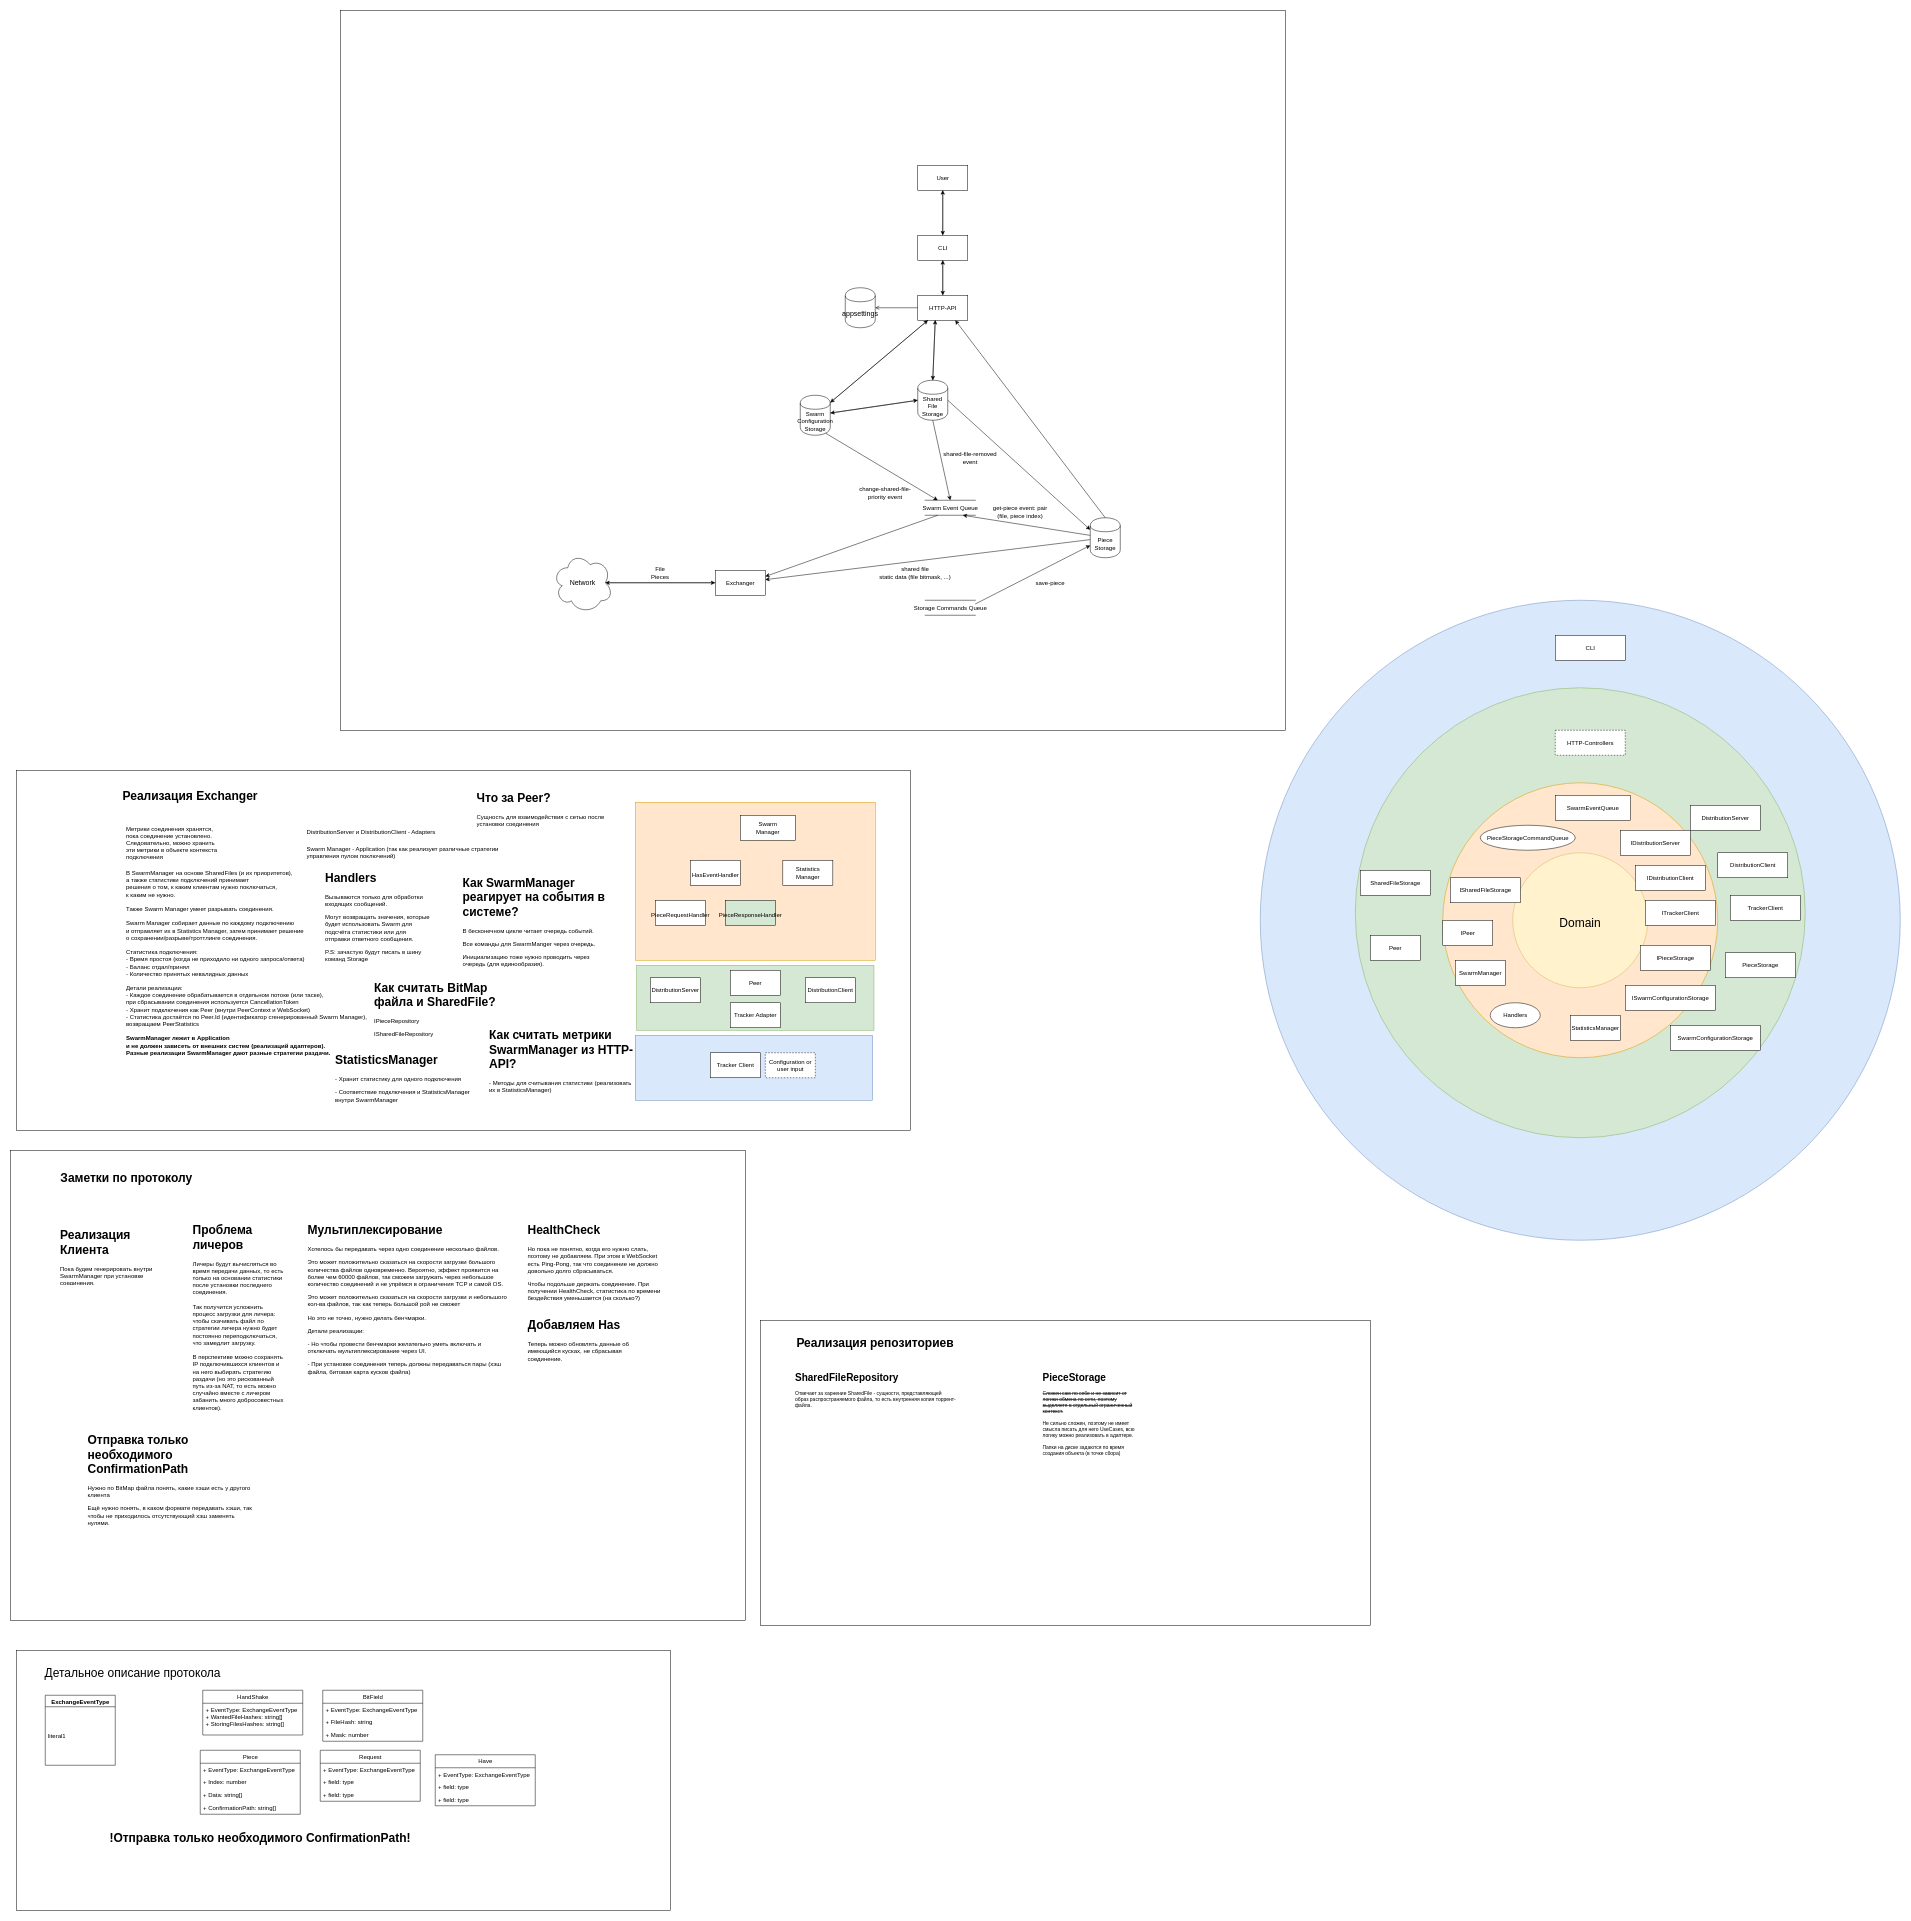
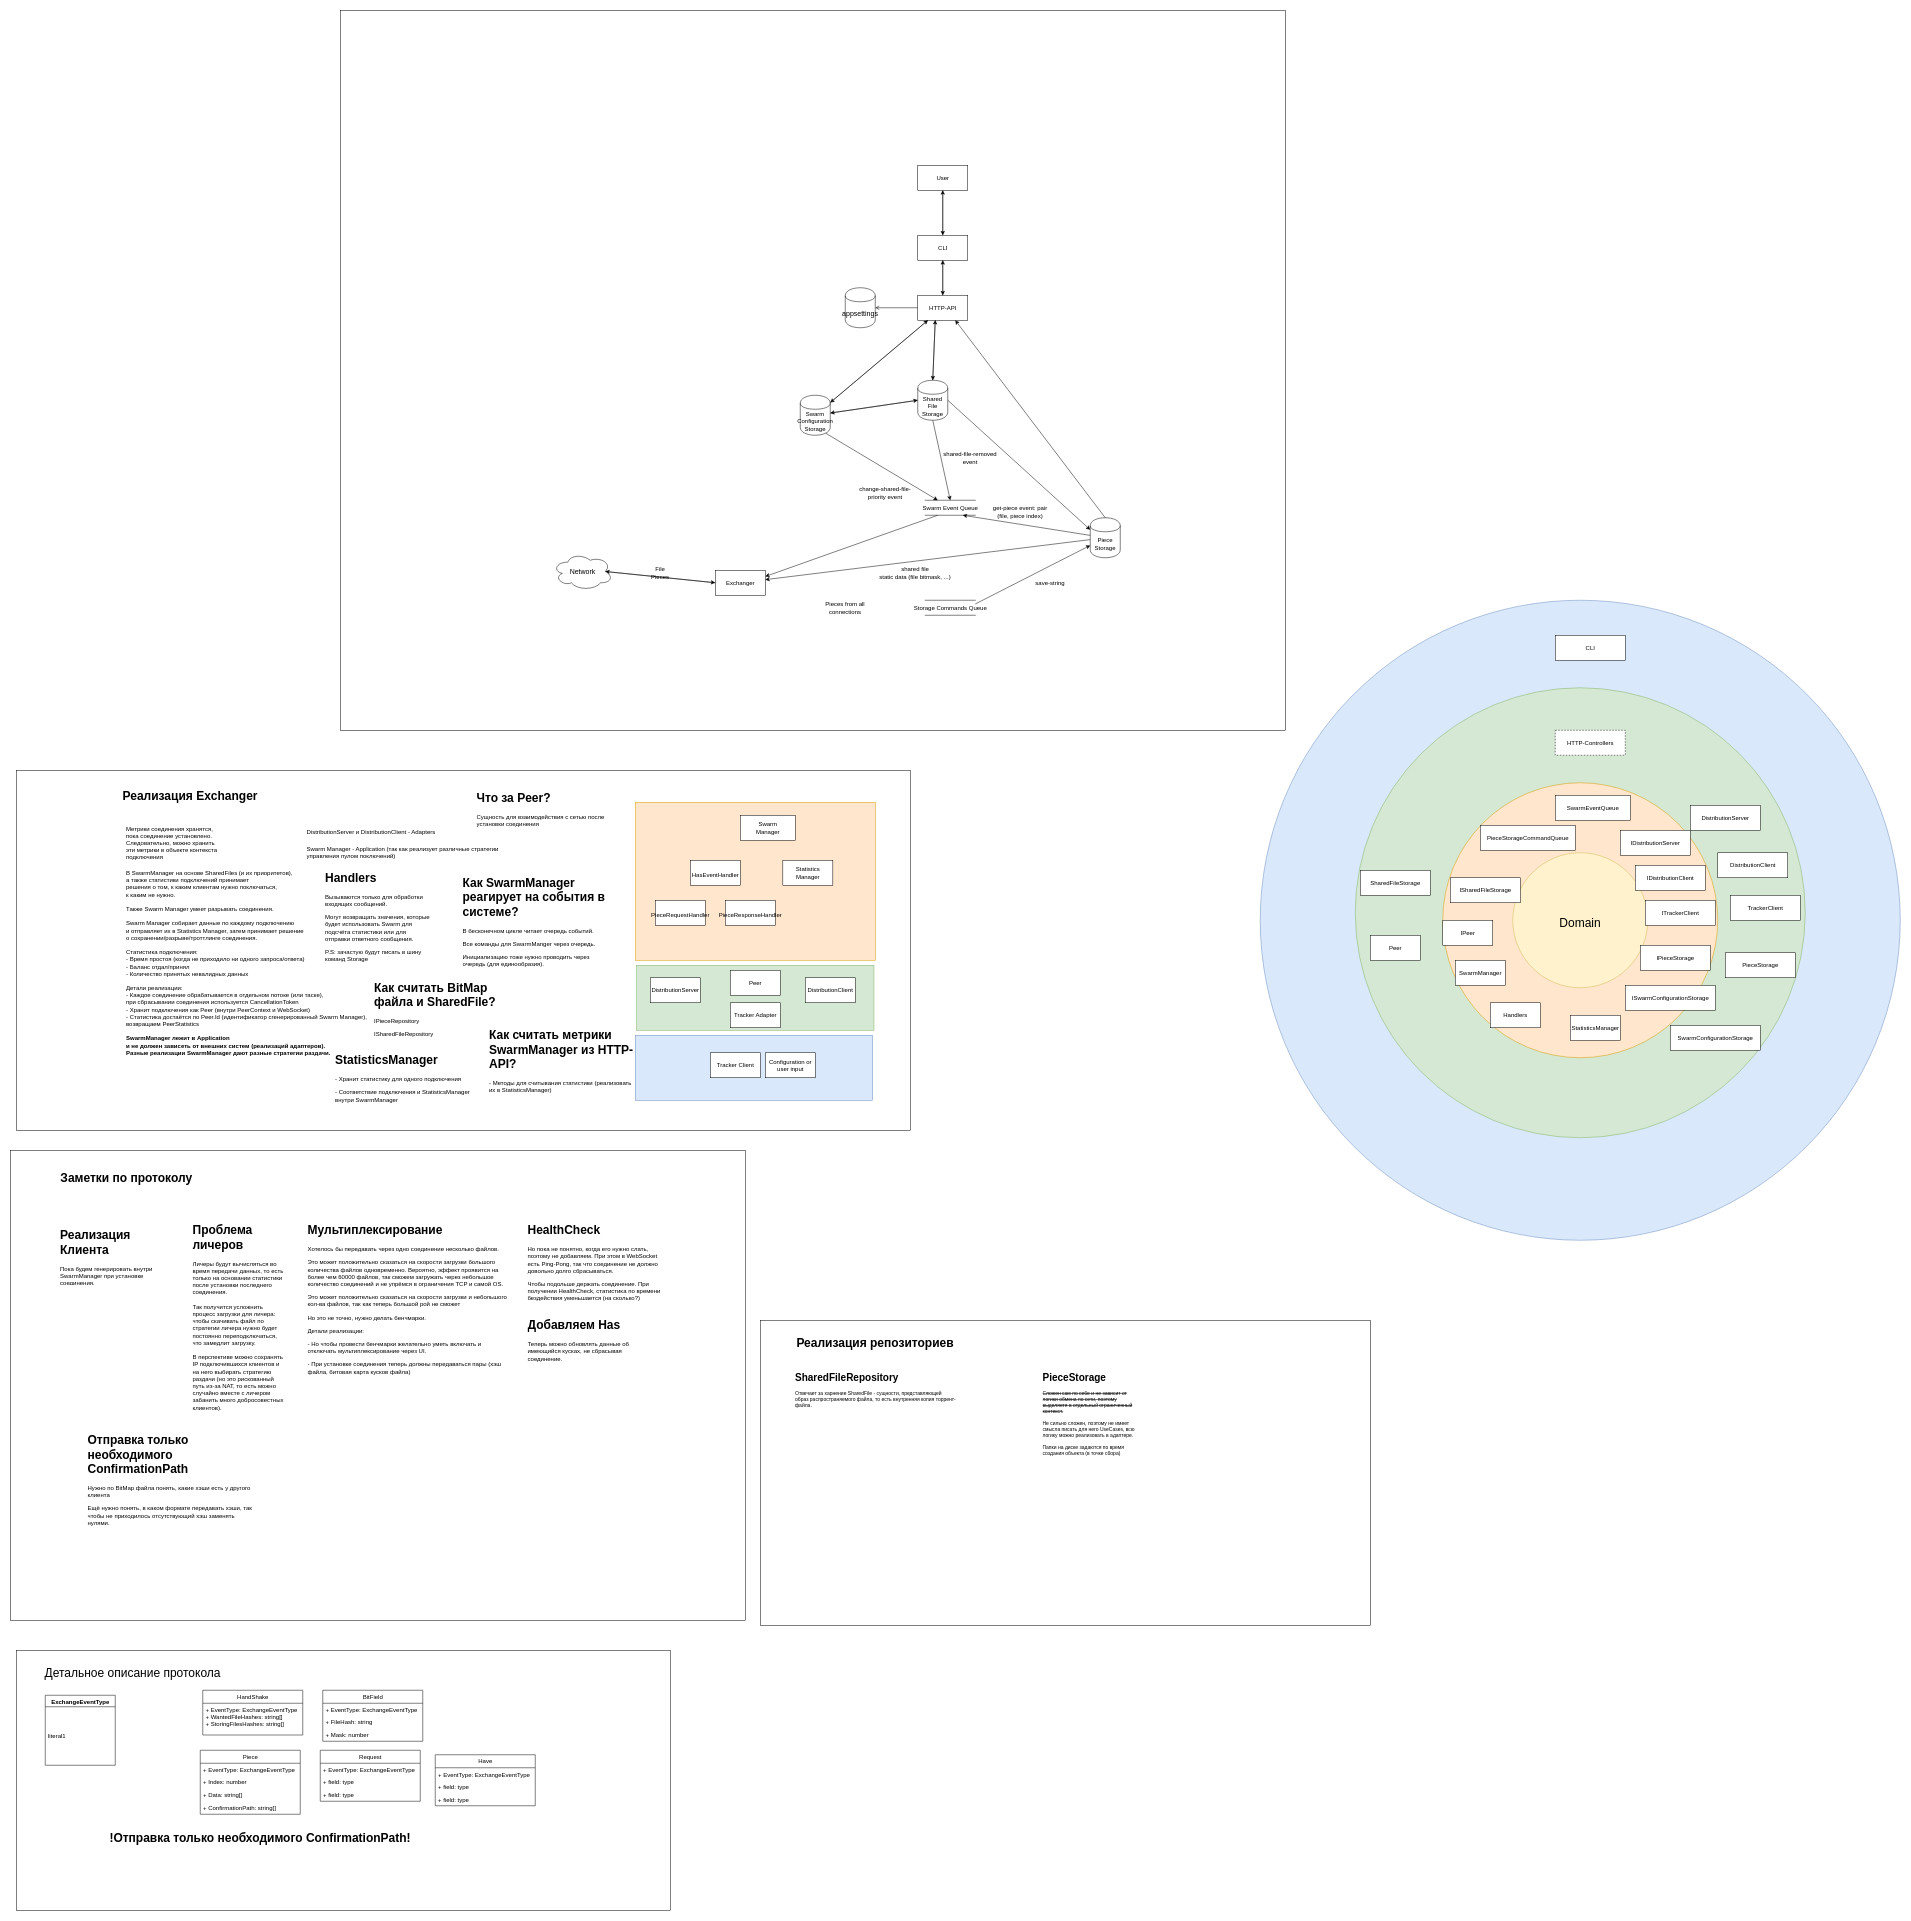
node "Network": size 60x60 -> 60x38
node "save-piece": label "save-piece" -> "save-string"
node "Pieces from all connections": added
node "PieceStorageCommandQueue": shape ellipse -> rectangle
node "PieceResponseHandler": fillcolor #d5e8d4 -> #ffffff
node "Handlers": shape ellipse -> rectangle
node "Сonfiguration or user input": style dashed -> solid
